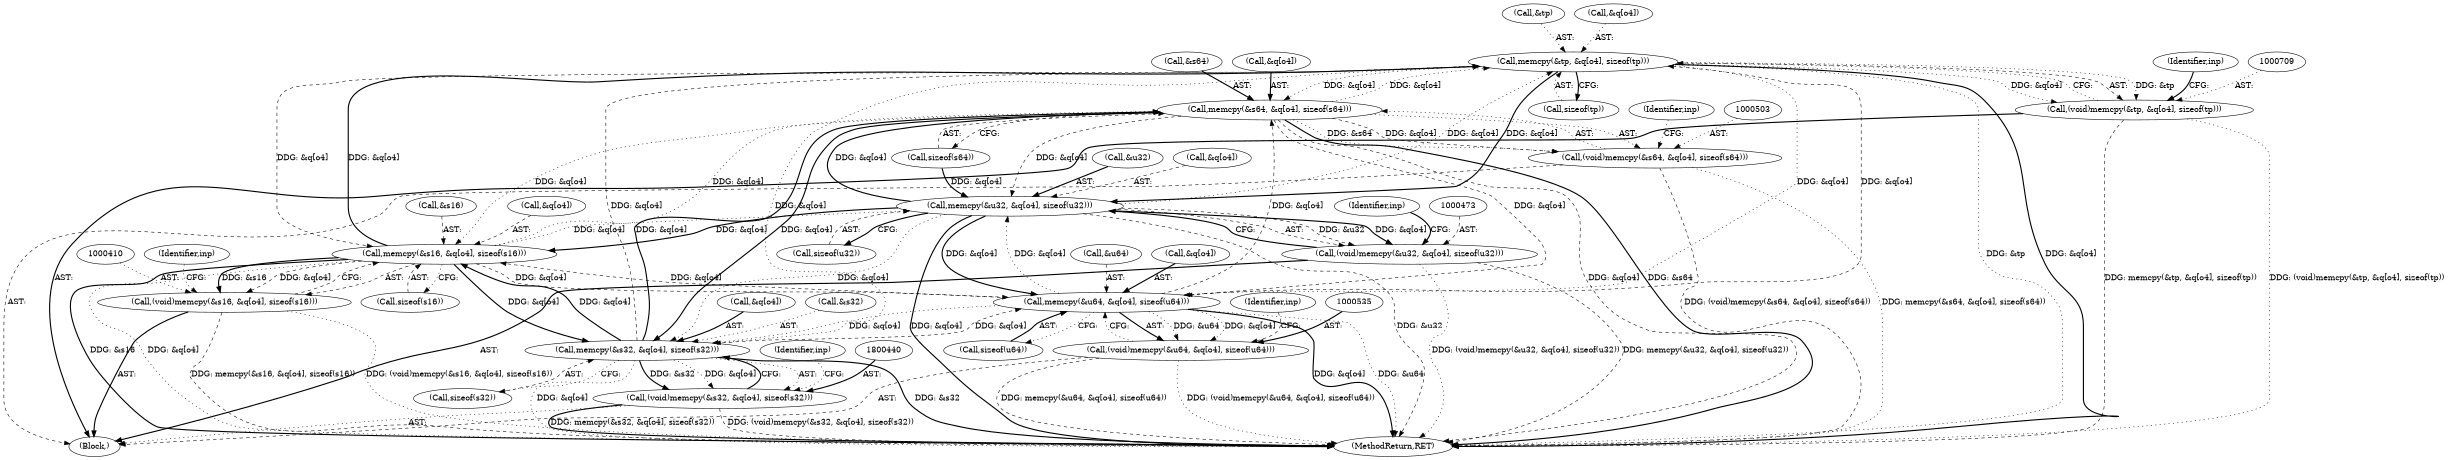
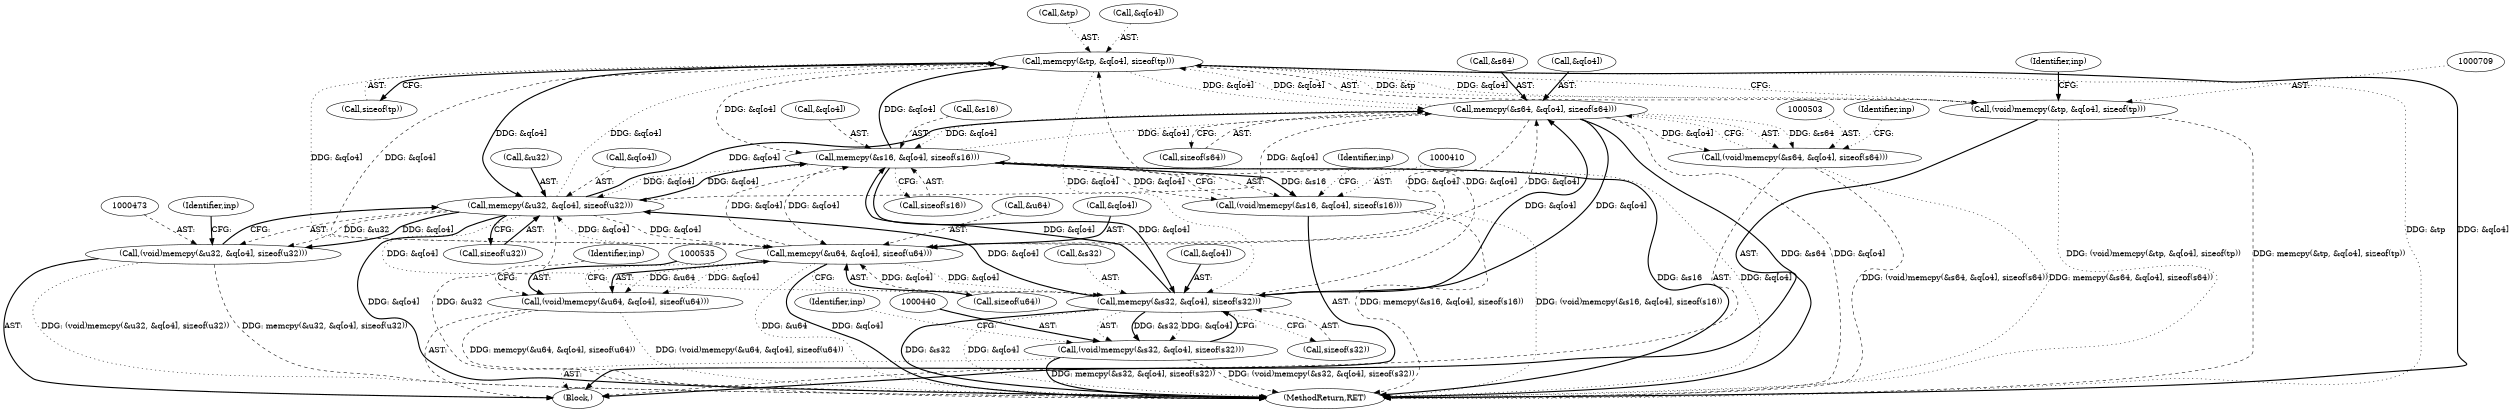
edge "(Call,(void)memcpy(&s64, &q[o4], sizeof(s64)))" -> "(Call,memcpy(&s64, &q[o4], sizeof(s64)))": label "AST: " -> "CFG: "
edge "(Call,sizeof(s64))" -> "(Call,memcpy(&u32, &q[o4], sizeof(u32)))": now "(Call,memcpy(&s32, &q[o4], sizeof(s32)))" -> "(Call,memcpy(&u32, &q[o4], sizeof(u32)))"
edge "(Call,sizeof(u32))" -> "(Call,memcpy(&u32, &q[o4], sizeof(u32)))": style dashed -> bold
edge "(Call,memcpy(&u32, &q[o4], sizeof(u32)))" -> "(Call,memcpy(&u64, &q[o4], sizeof(u64)))": style bold -> dashed
node "1800440": label "1800440" -> "1000440"
